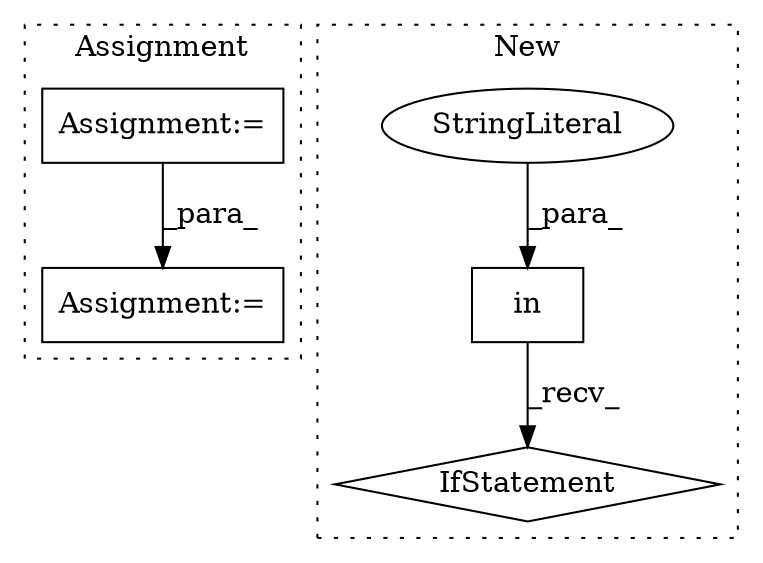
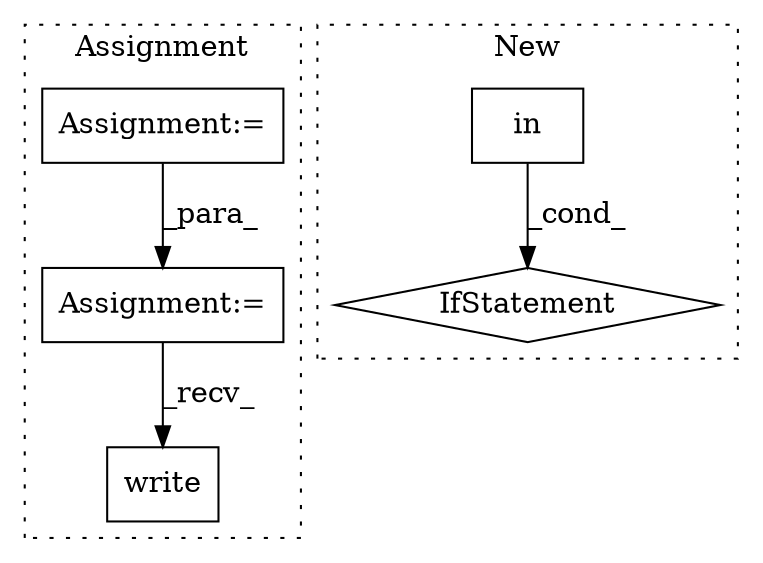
node "StringLiteral": removed
edge "in" -> "IfStatement": label "_recv_" -> "_cond_"
node "write": added
